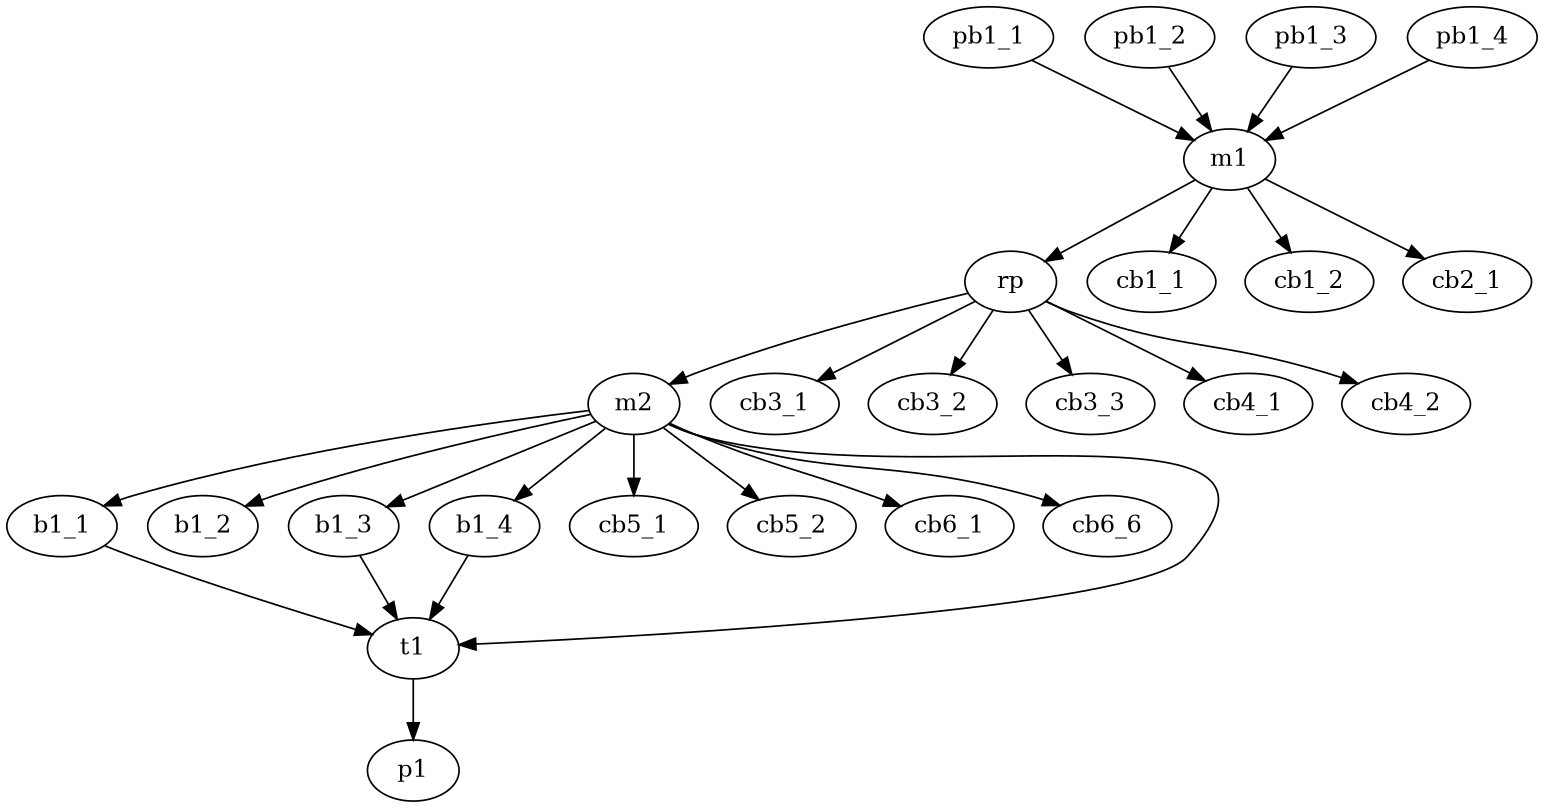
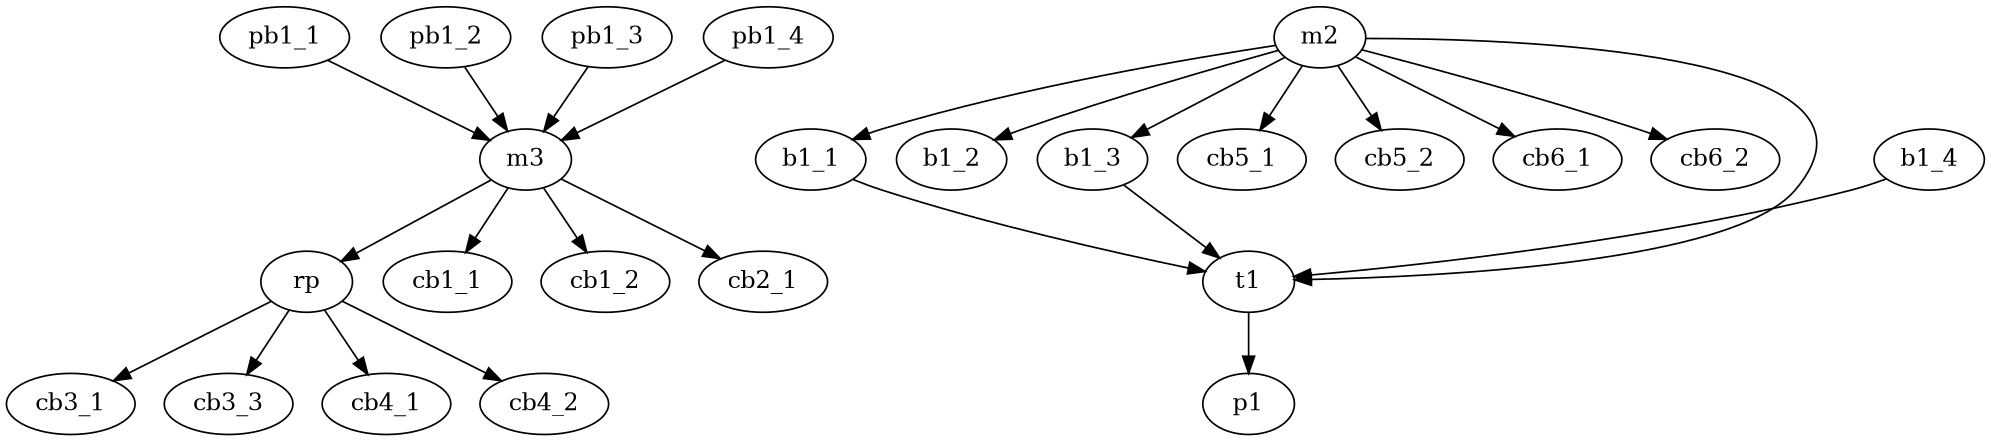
node "m1": label "m1" -> "m3"
edge "rp" -> "m2": removed
node "cb3_2": removed
edge "m2" -> "b1_4": removed
node "cb6_6": label "cb6_6" -> "cb6_2"
